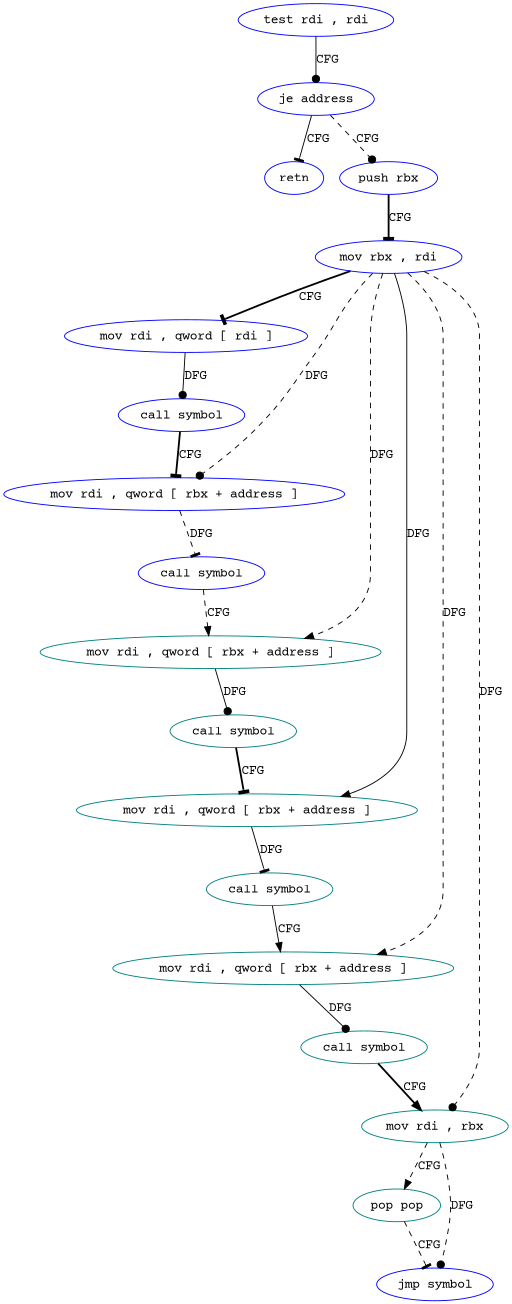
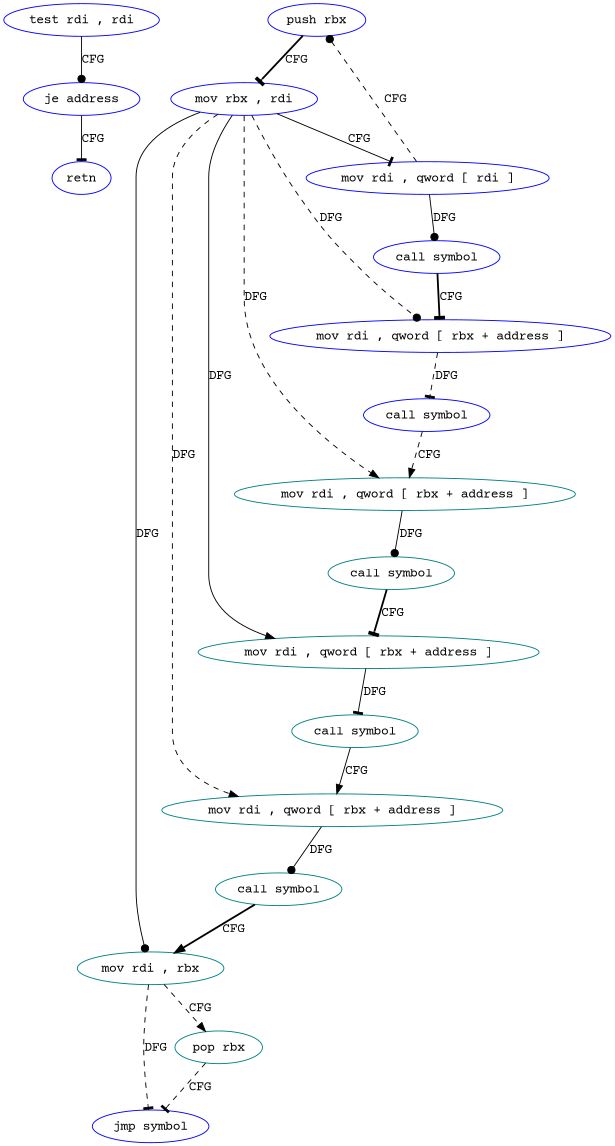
edge "je address" -> "push rbx": now "mov rdi , qword [ rdi ]" -> "push rbx"
edge "mov rbx , rdi" -> "mov rdi , qword [ rdi ]": style bold -> solid
edge "mov rbx , rdi" -> "mov rdi , rbx": style dashed -> solid
edge "mov rdi , rbx" -> "jmp symbol": arrowhead dot -> tee
node "pop pop": label "pop pop" -> "pop rbx"
